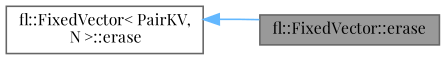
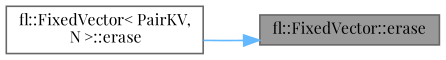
edge "fl::FixedVector::erase" -> "fl::FixedVector< PairKV, N >::erase": reversed
